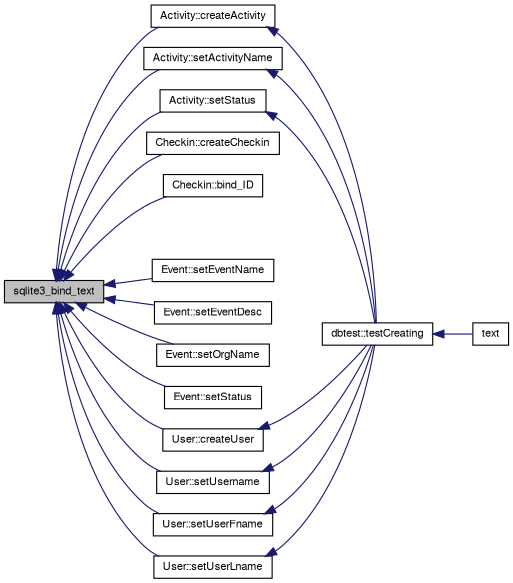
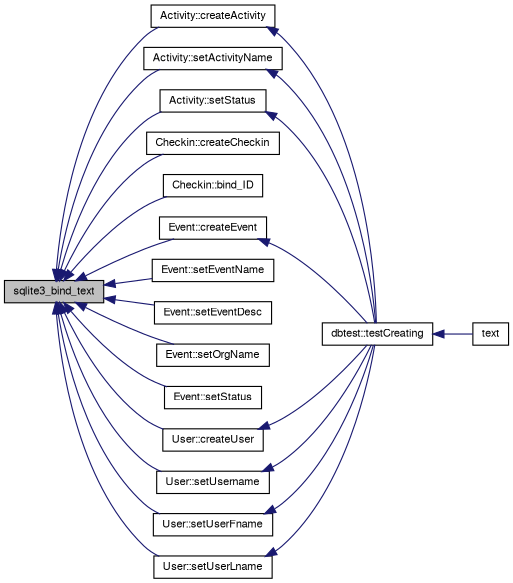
node "Event::createEvent": added
